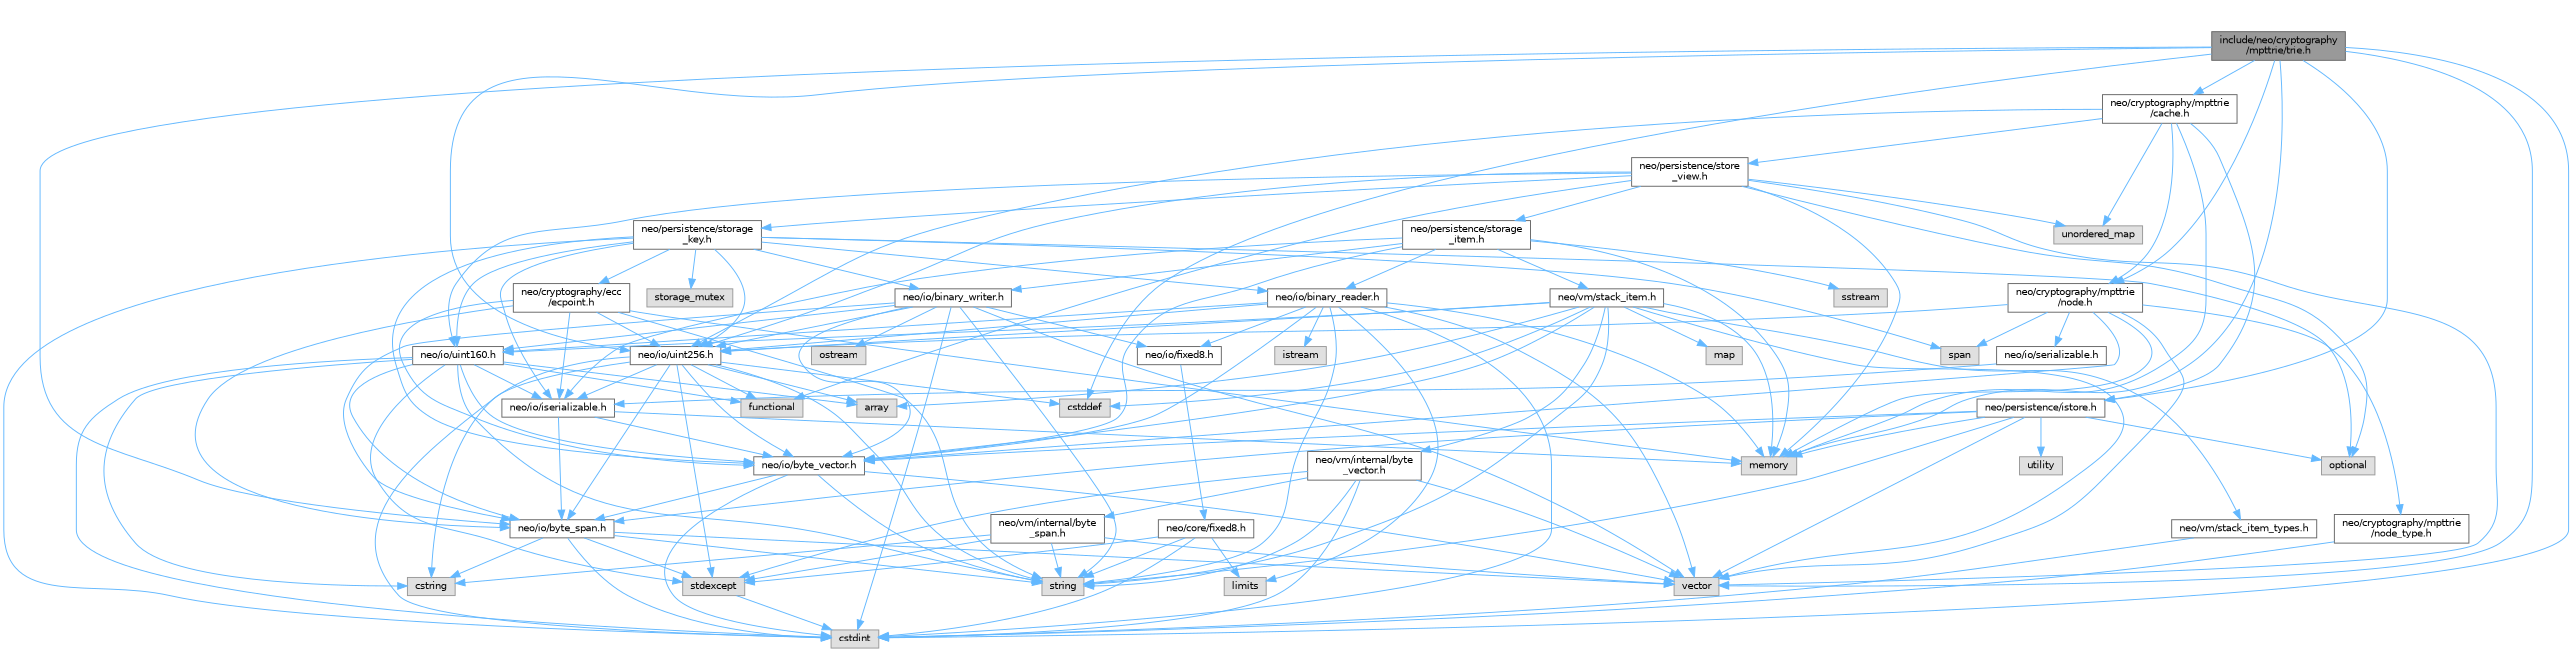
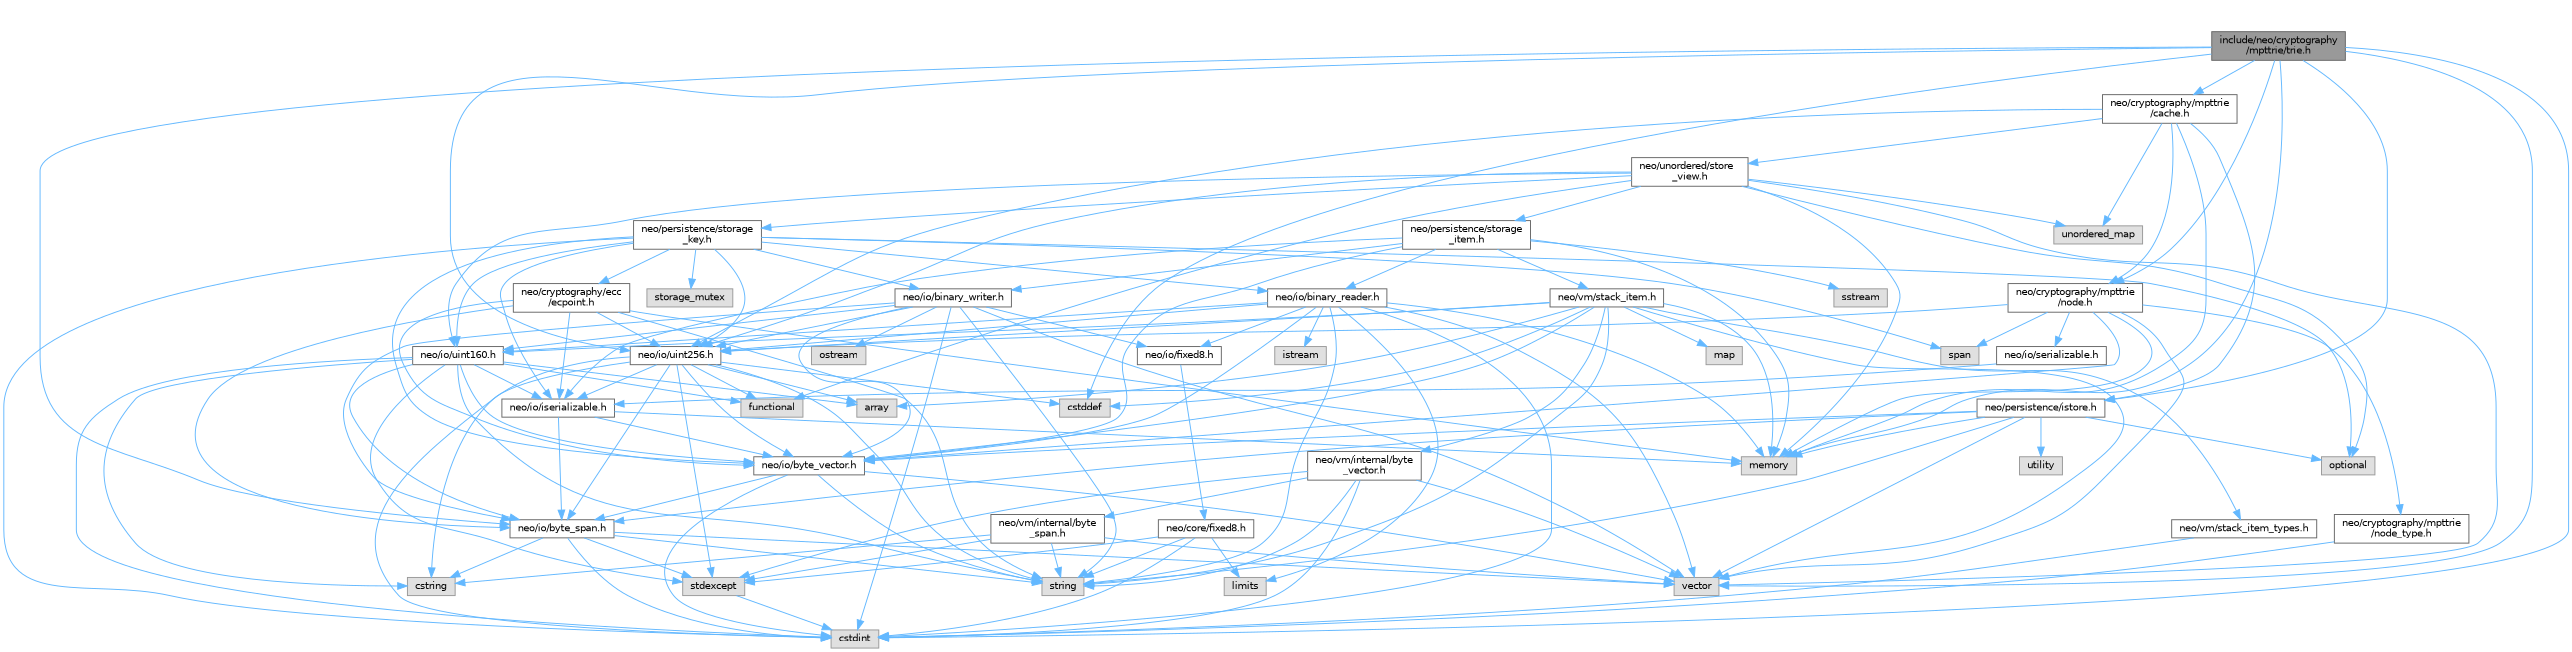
node "neo/persistence/store _view.h": label "neo/persistence/store _view.h" -> "neo/unordered/store _view.h"
